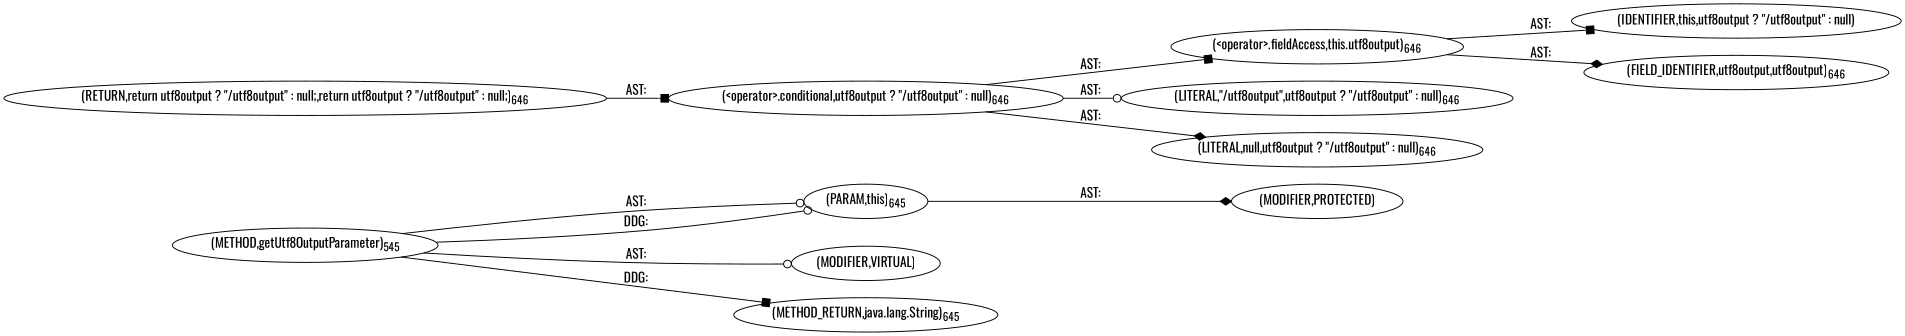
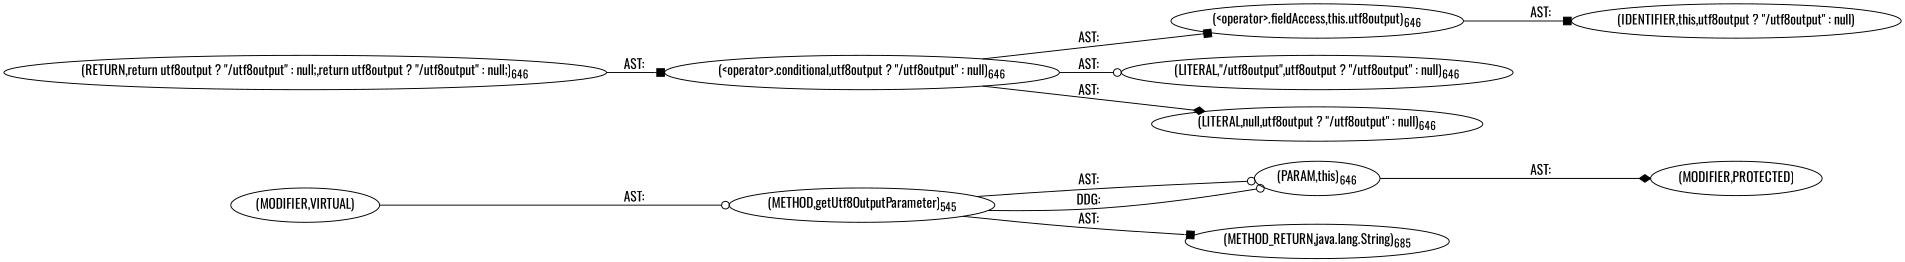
node "(FIELD_IDENTIFIER,utf8output,utf8output)": removed
node "(PARAM,this)": text "645" -> "646"
edge "(METHOD,getUtf8OutputParameter)" -> "(MODIFIER,VIRTUAL)": reversed
edge "(METHOD,getUtf8OutputParameter)" -> "(METHOD_RETURN,java.lang.String)": label "DDG: " -> "AST: "
node "(METHOD_RETURN,java.lang.String)": text "645" -> "685"
